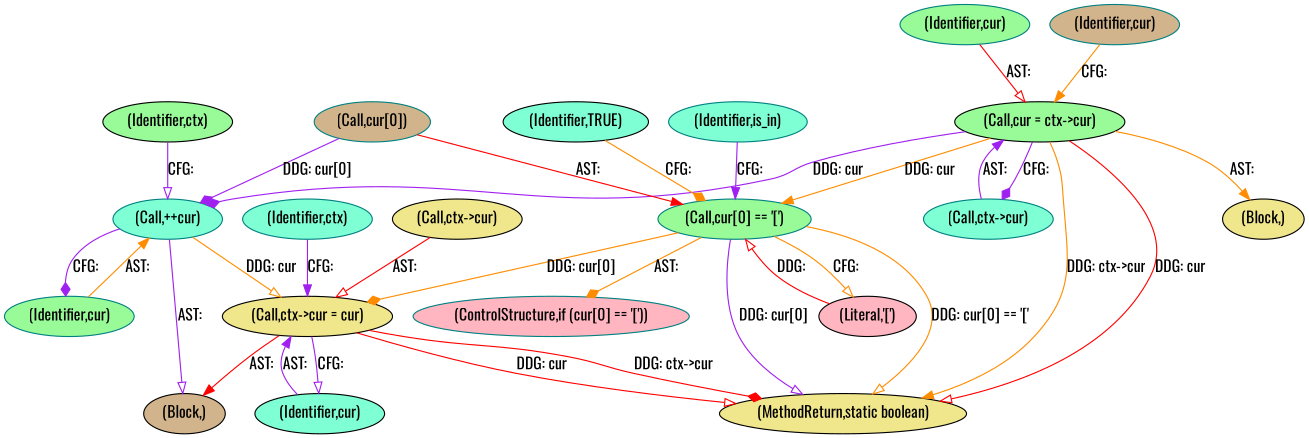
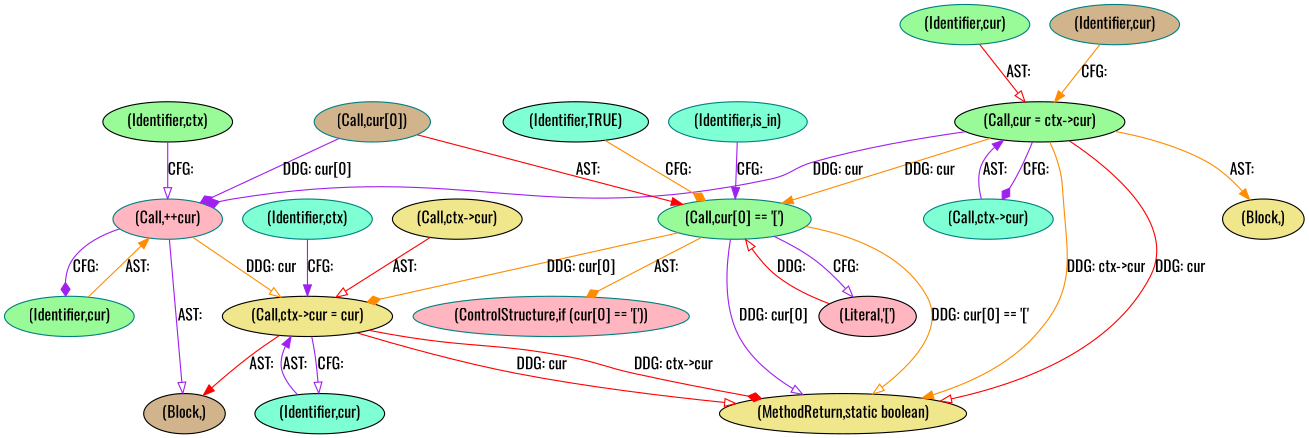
node "(Call,++cur)": fillcolor aquamarine -> lightpink
edge "(Call,cur[0] == '[')" -> "(Literal,'[')": color darkorange -> purple
